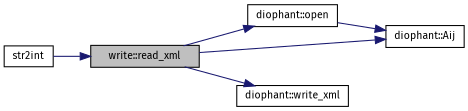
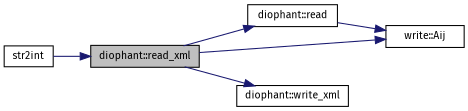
node "diophant::open": label "diophant::open" -> "diophant::read"
node "diophant::Aij": label "diophant::Aij" -> "write::Aij"
node "write::read_xml": label "write::read_xml" -> "diophant::read_xml"
